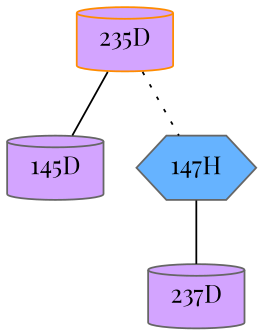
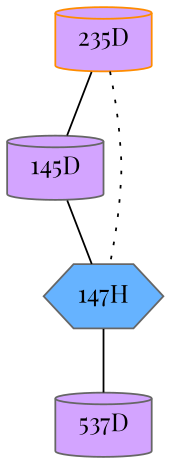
edge "145D" -- "147H": added
node "237D": label "237D" -> "537D"
